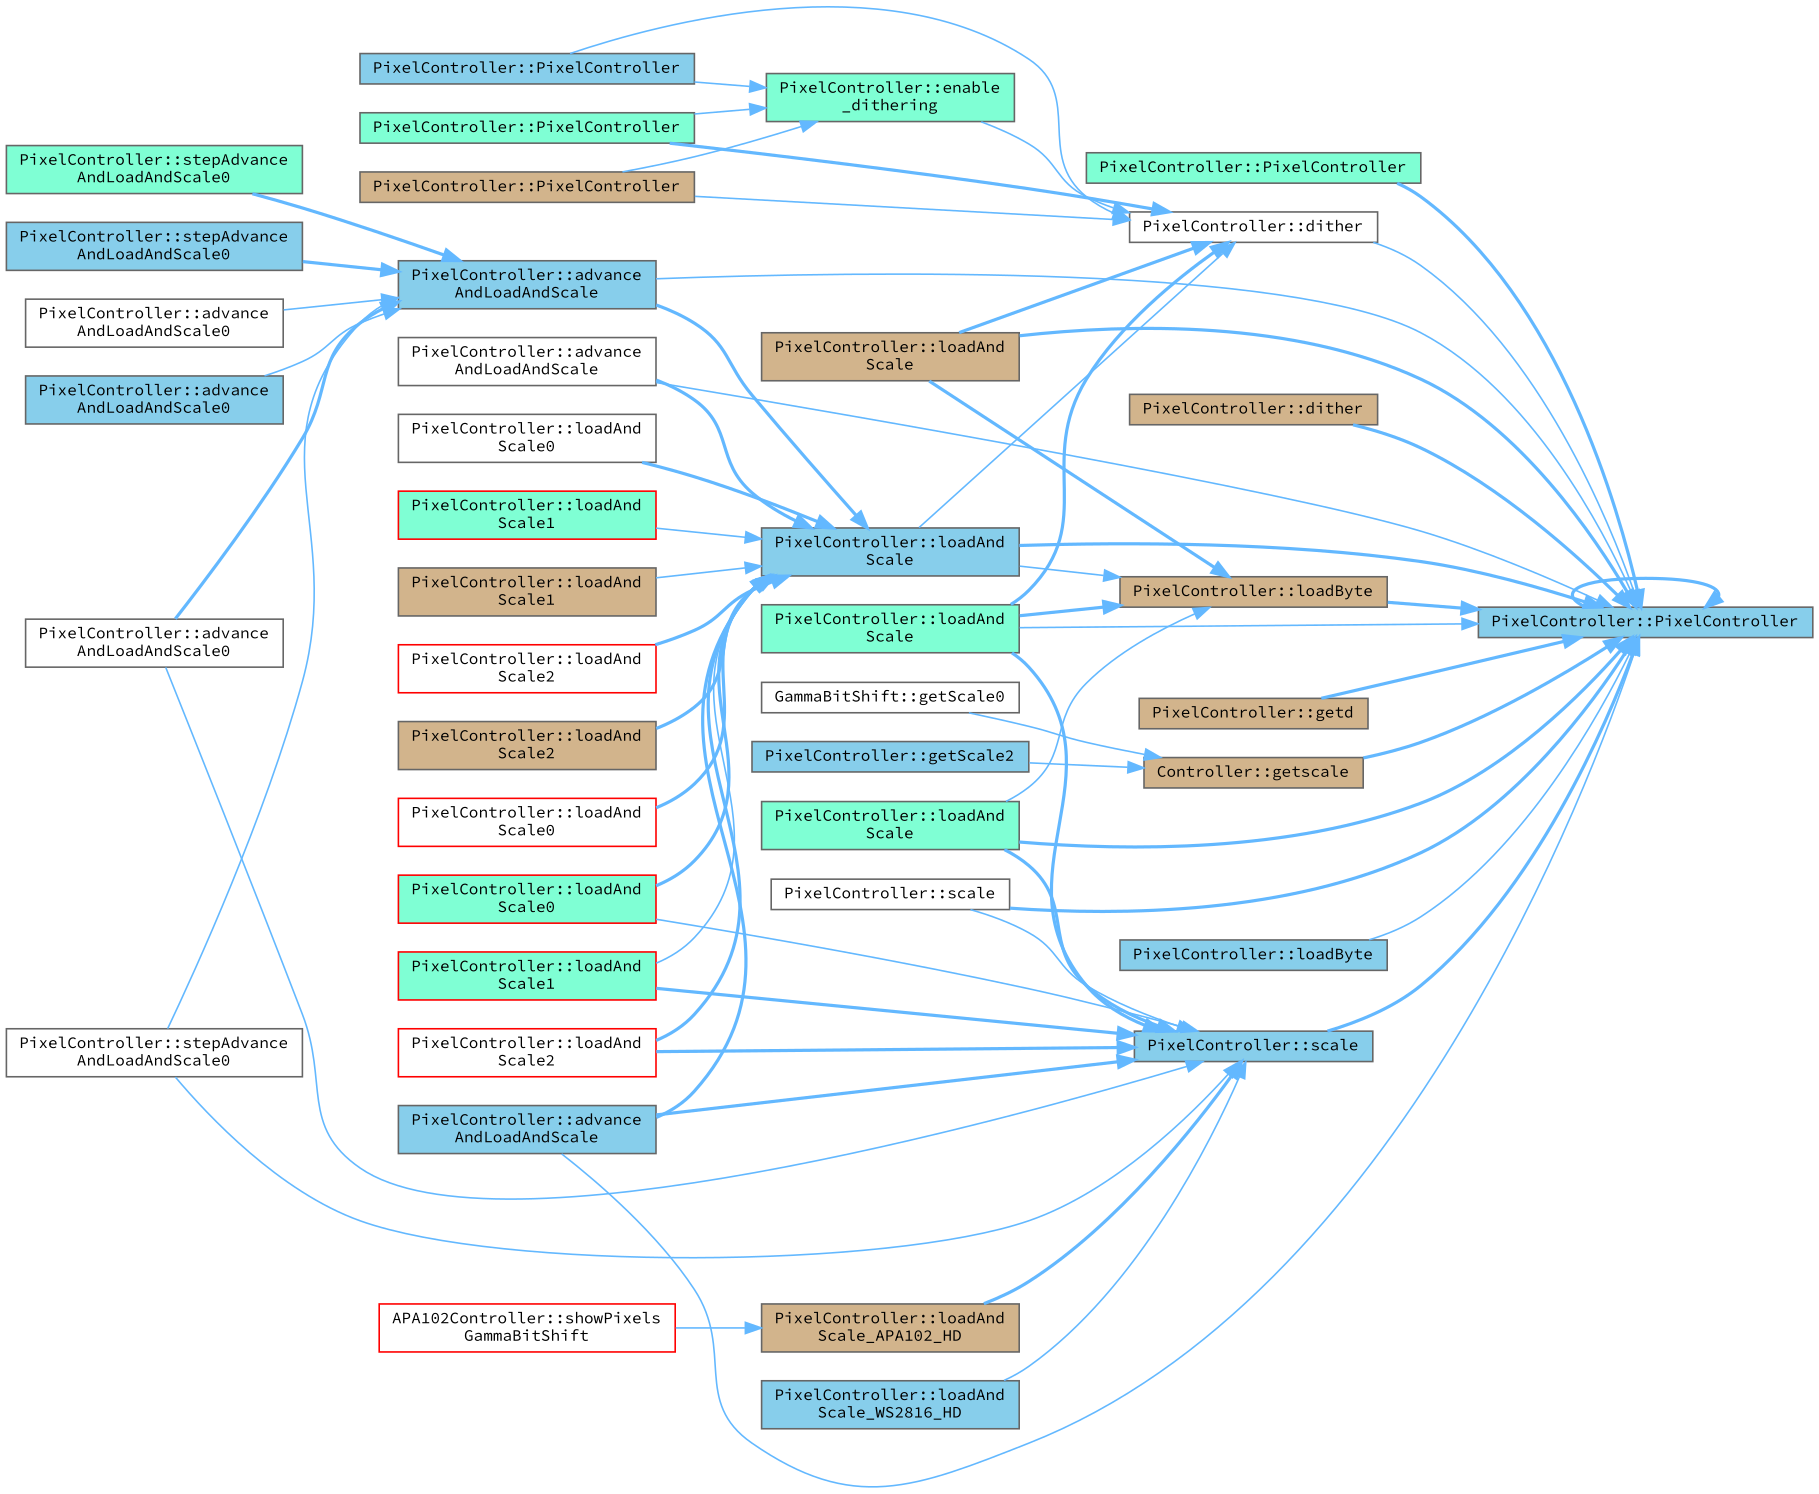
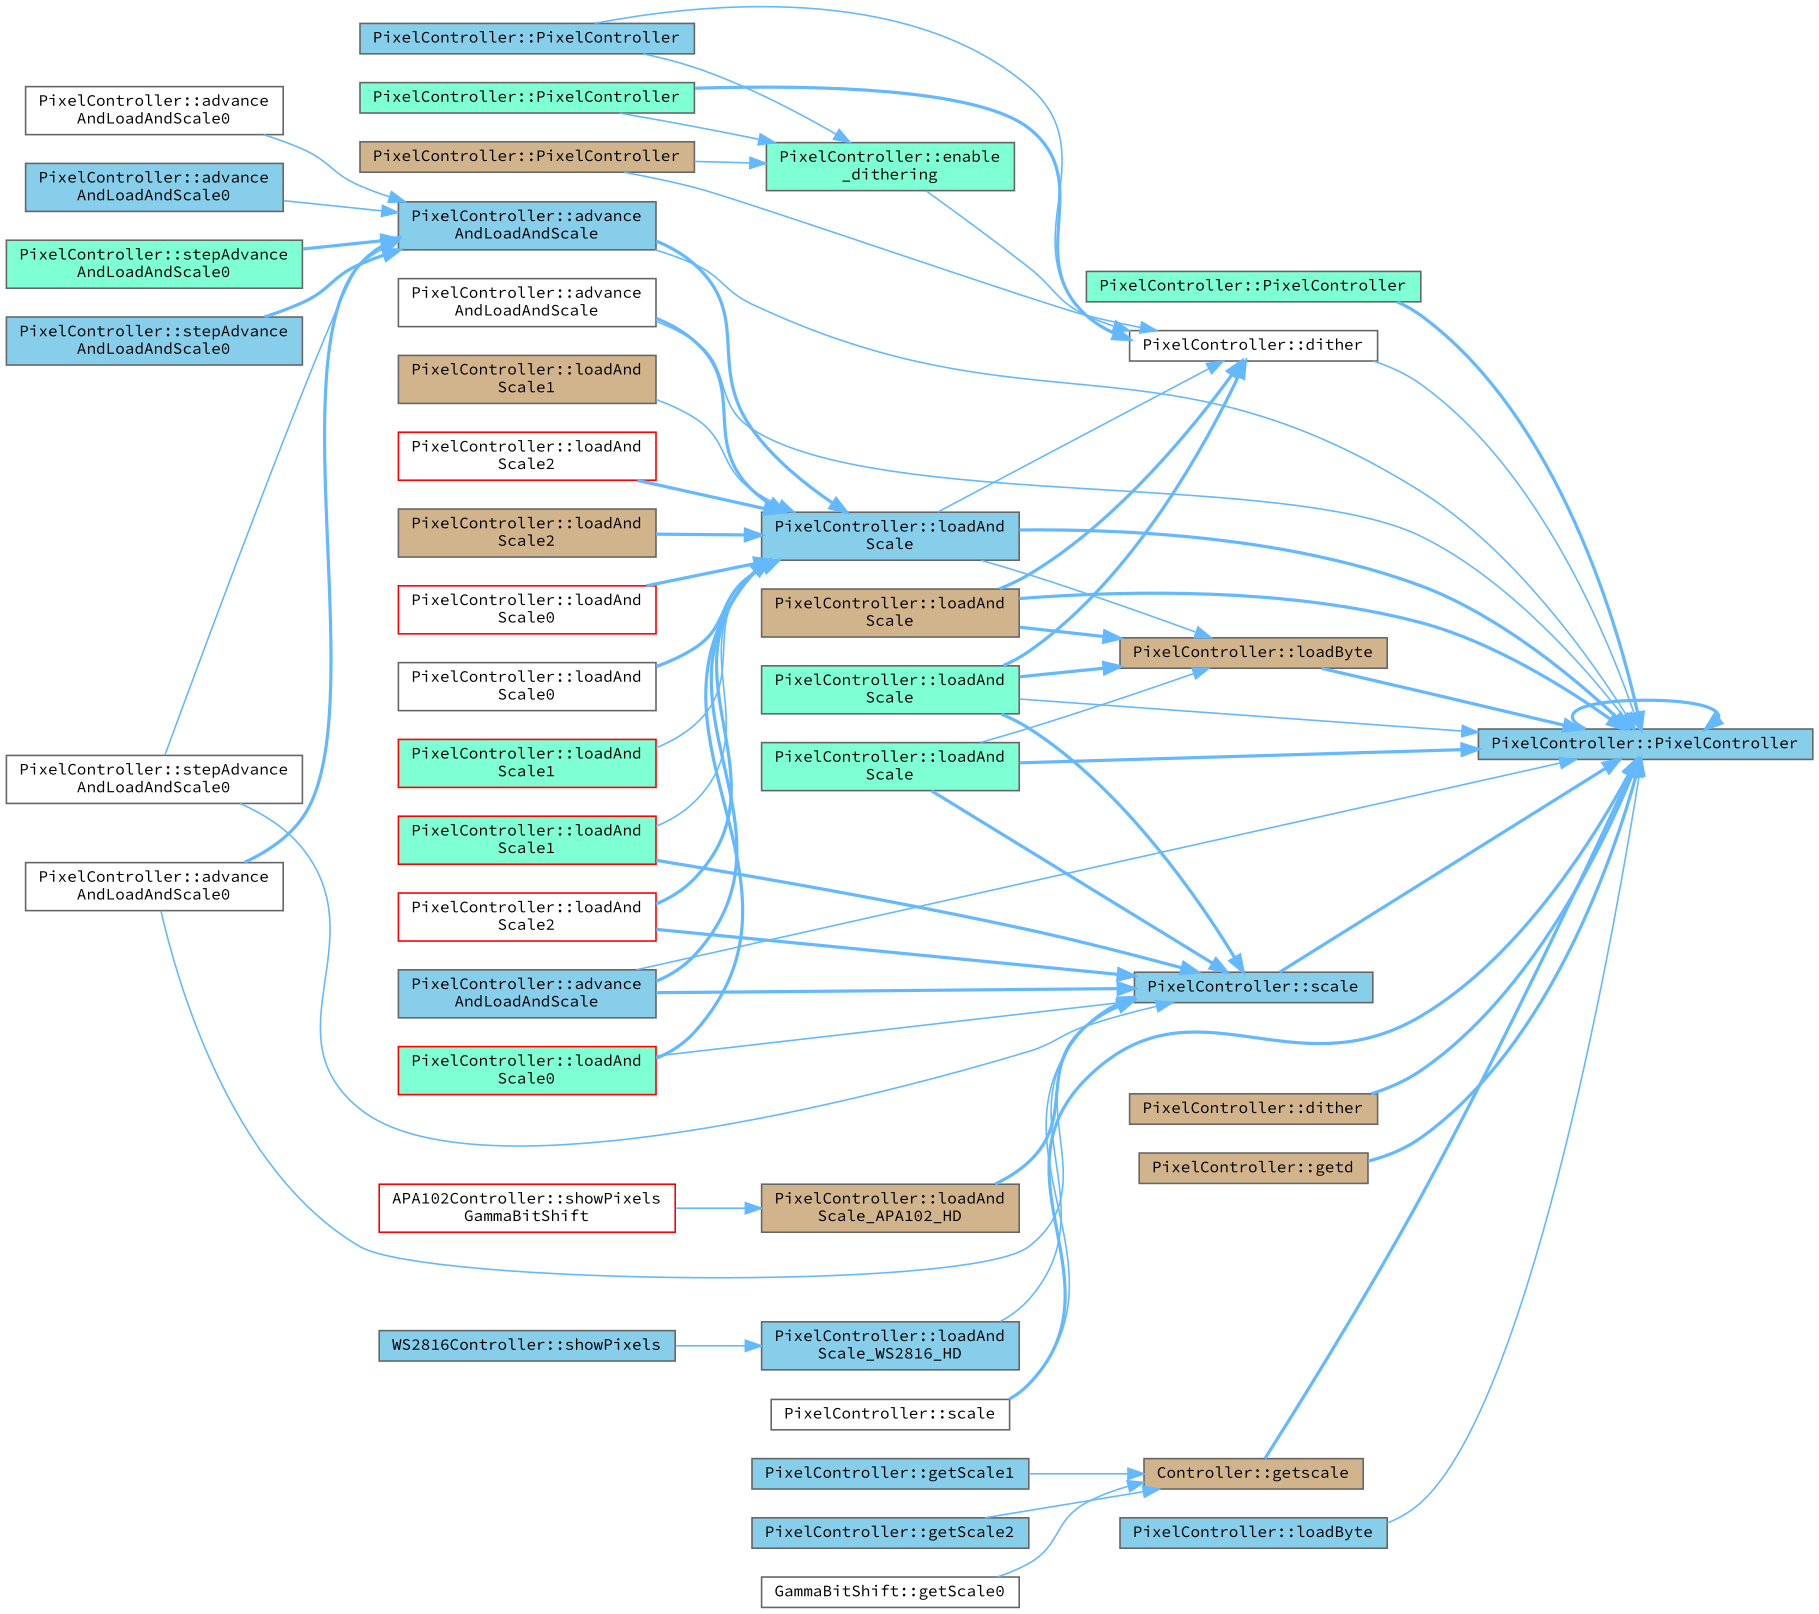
node "WS2816Controller::showPixels": added
node "PixelController::getScale1": added
